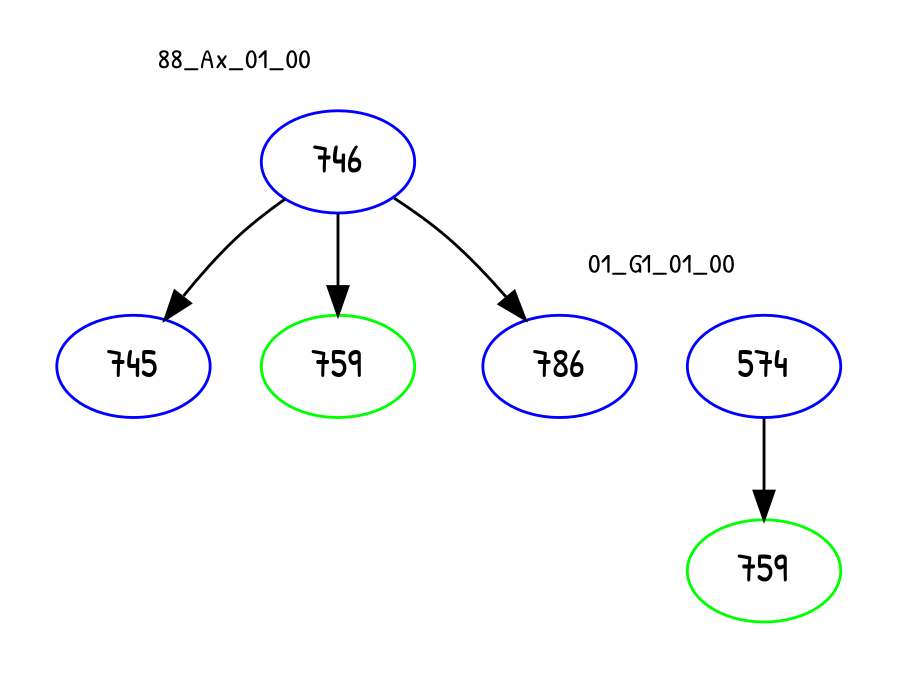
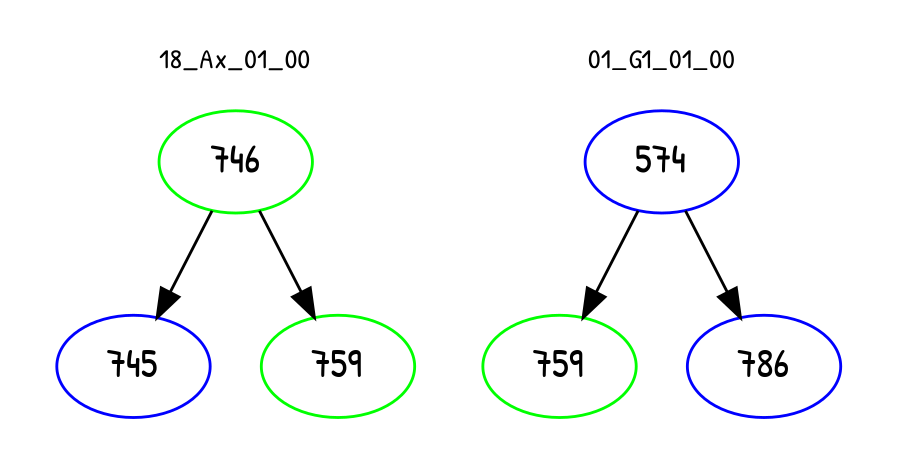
cluster "88_Ax_01_00": label "88_Ax_01_00" -> "18_Ax_01_00"
node "746": color blue -> green
edge "746" -> "786": now "574" -> "786"
